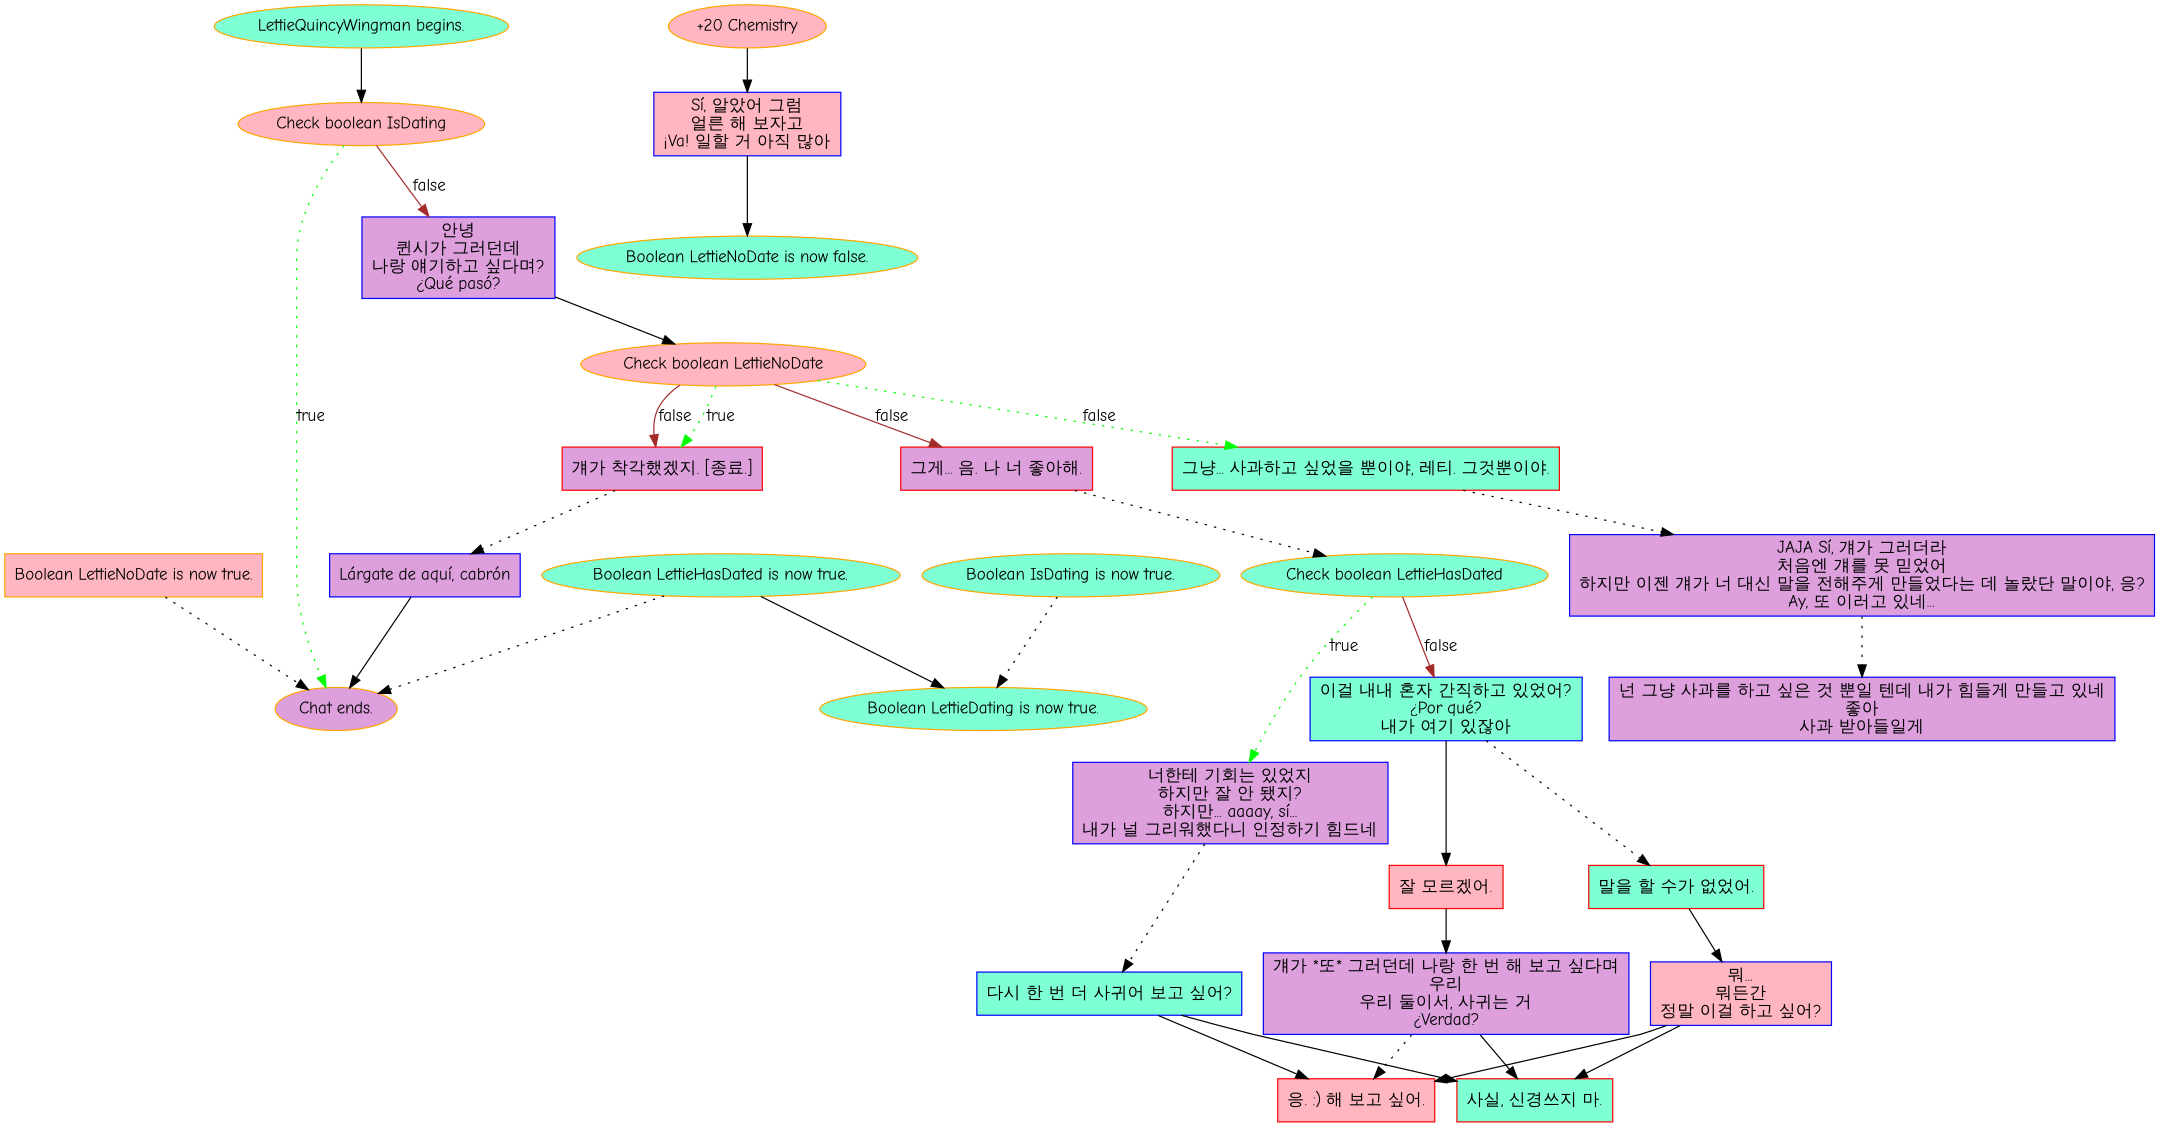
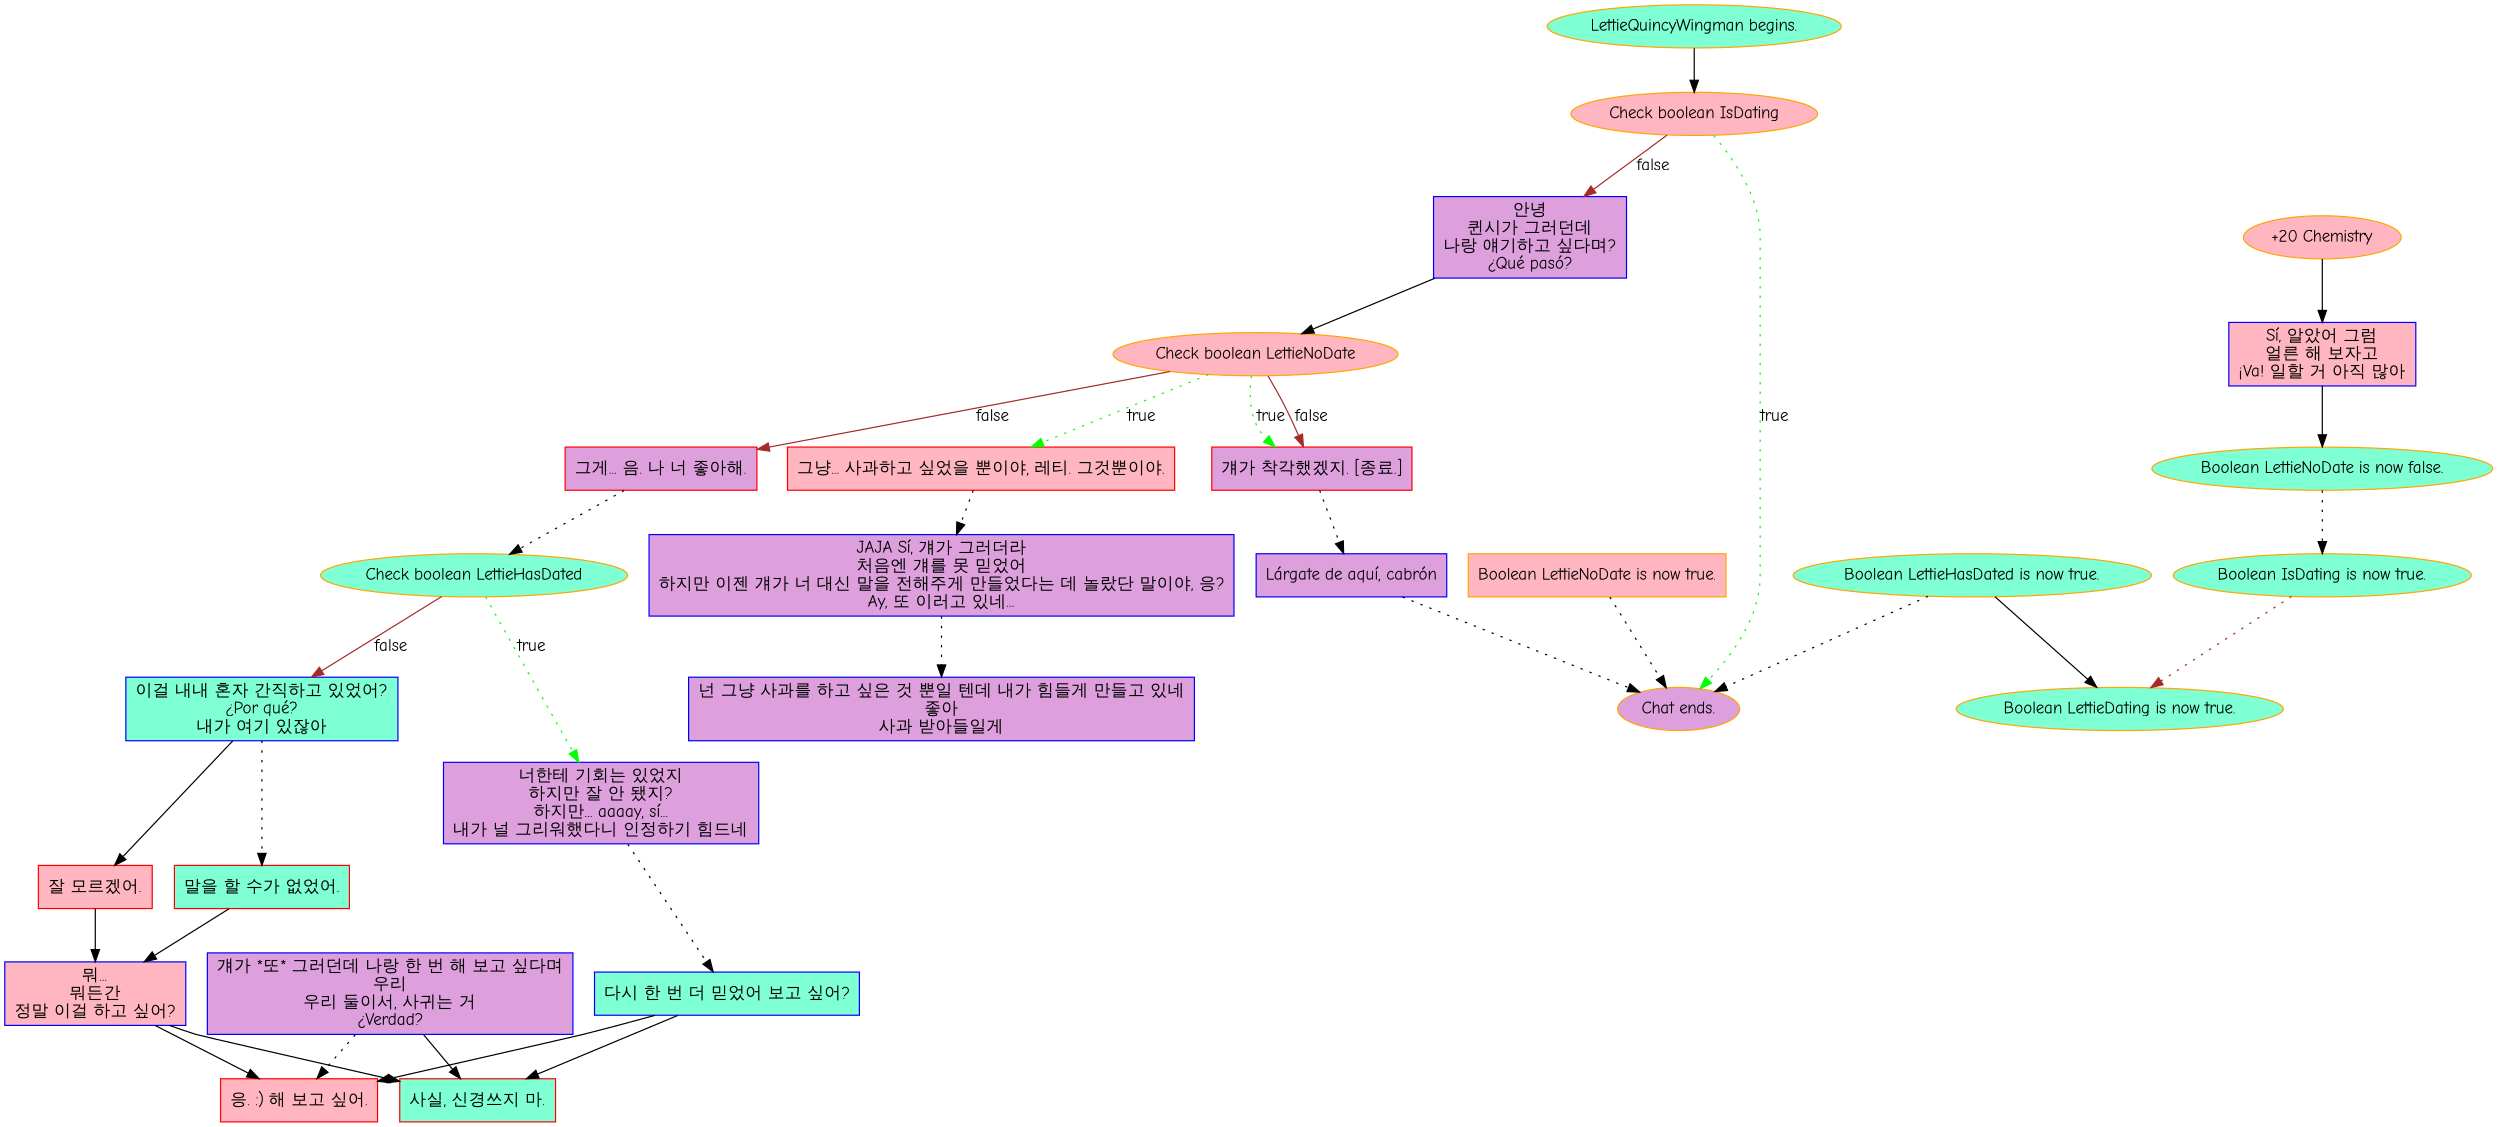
edge "Check boolean LettieNoDate" -> "그냥... 사과하고 싶었을 뿐이야, 레티. 그것뿐이야.": label "false" -> "true"
node "그냥... 사과하고 싶었을 뿐이야, 레티. 그것뿐이야.": fillcolor aquamarine -> lightpink
edge "Boolean LettieNoDate is now false." -> "Boolean IsDating is now true.": added
edge "Lárgate de aquí, cabrón" -> "Chat ends.": style solid -> dotted
edge "Boolean IsDating is now true." -> "Boolean LettieDating is now true.": color black -> brown
edge "잘 모르겠어." -> "걔가 *또* 그러던데 나랑 한 번 해 보고 싶다며 우리 우리 둘이서, 사귀는 거 ¿Verdad?": now "잘 모르겠어." -> "뭐... 뭐든간 정말 이걸 하고 싶어?"
node "다시 한 번 더 사귀어 보고 싶어?": label "다시 한 번 더 사귀어 보고 싶어?" -> "다시 한 번 더 믿었어 보고 싶어?"
